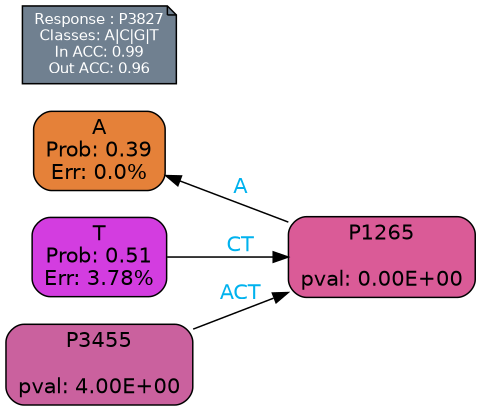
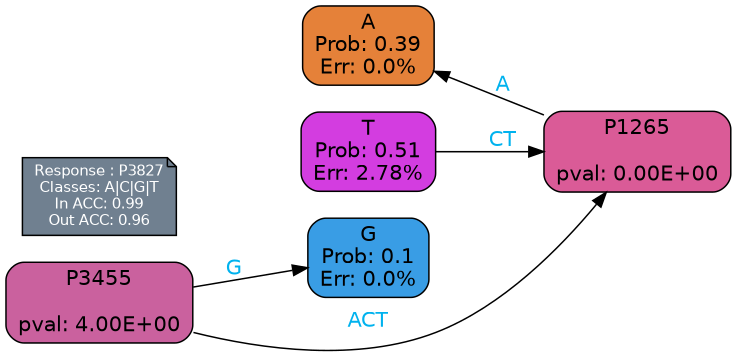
node "T Prob: 0.51 Err: 3.78%": label "T Prob: 0.51 Err: 3.78%" -> "T Prob: 0.51 Err: 2.78%"
node "G Prob: 0.1 Err: 0.0%": added
